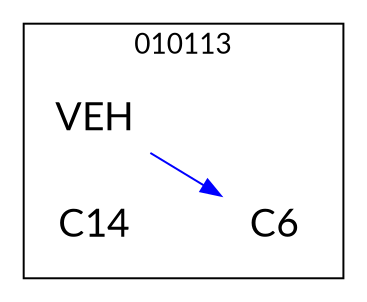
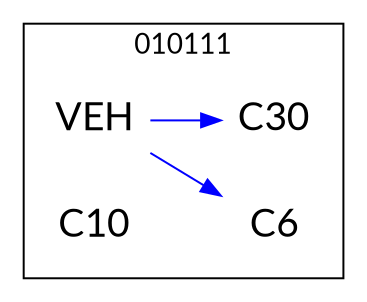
cluster "010113": label "010113" -> "010111"
node "C30": added
node "C14": label "C14" -> "C10"
